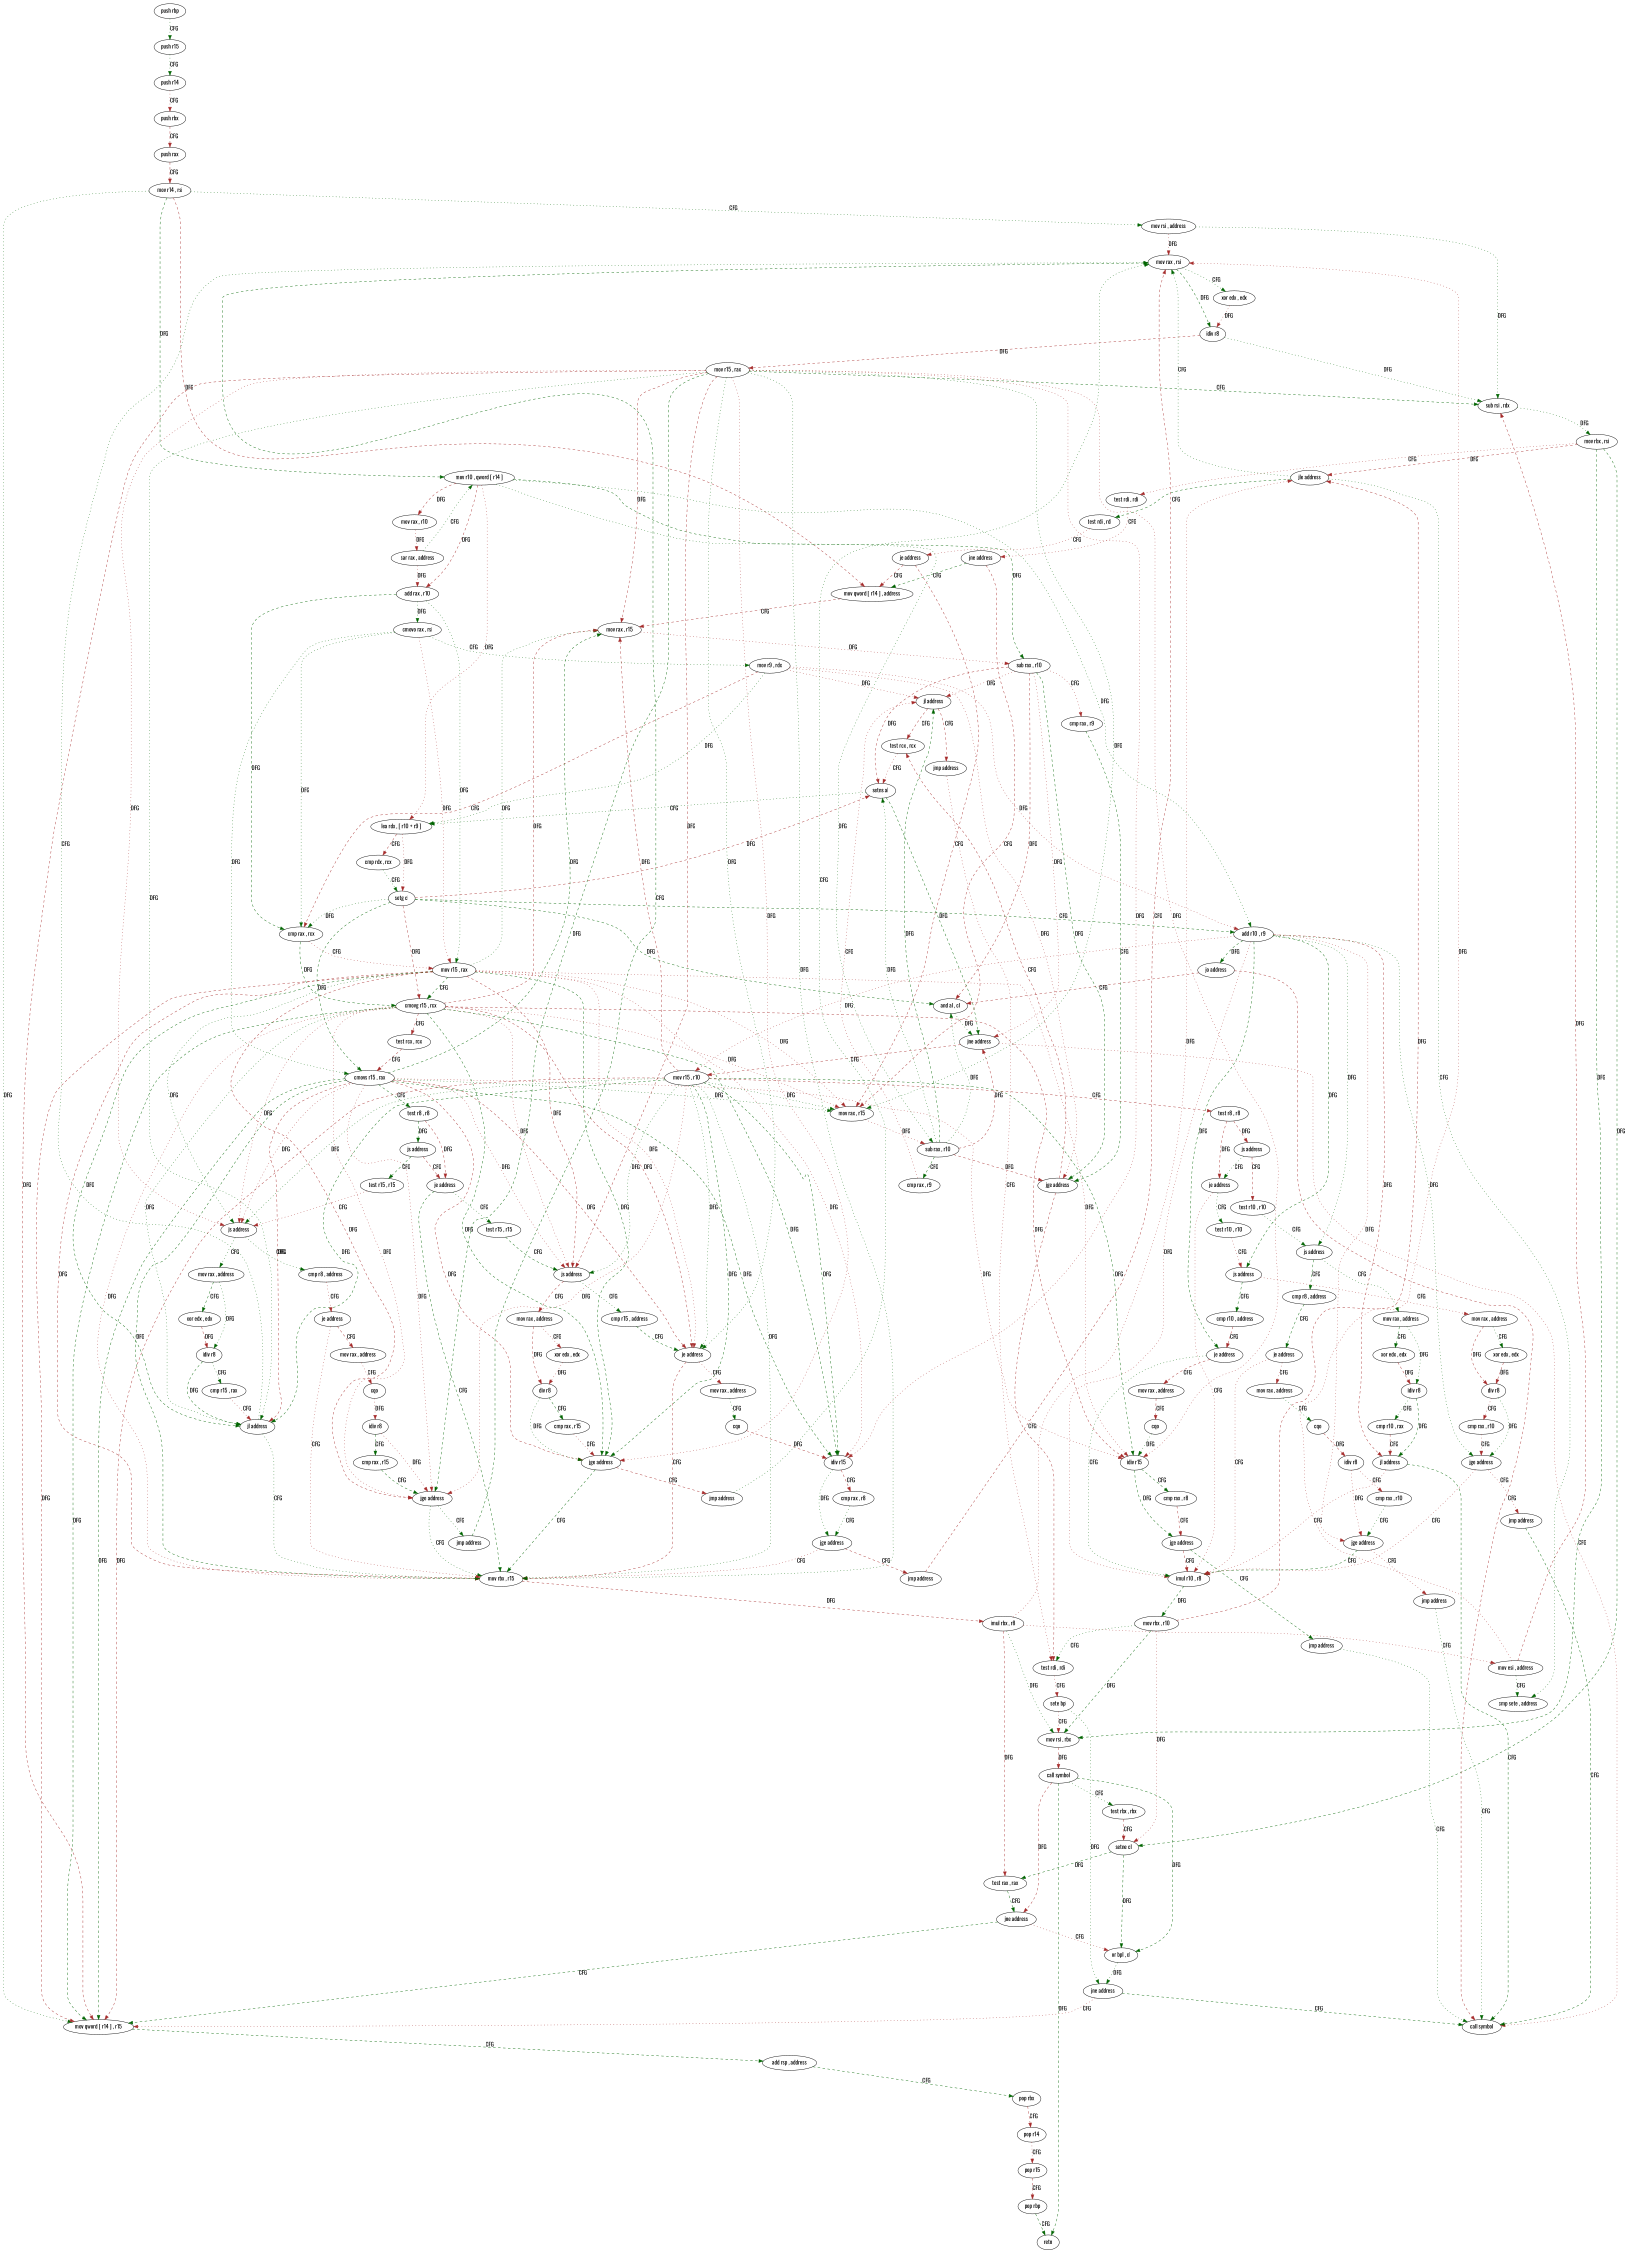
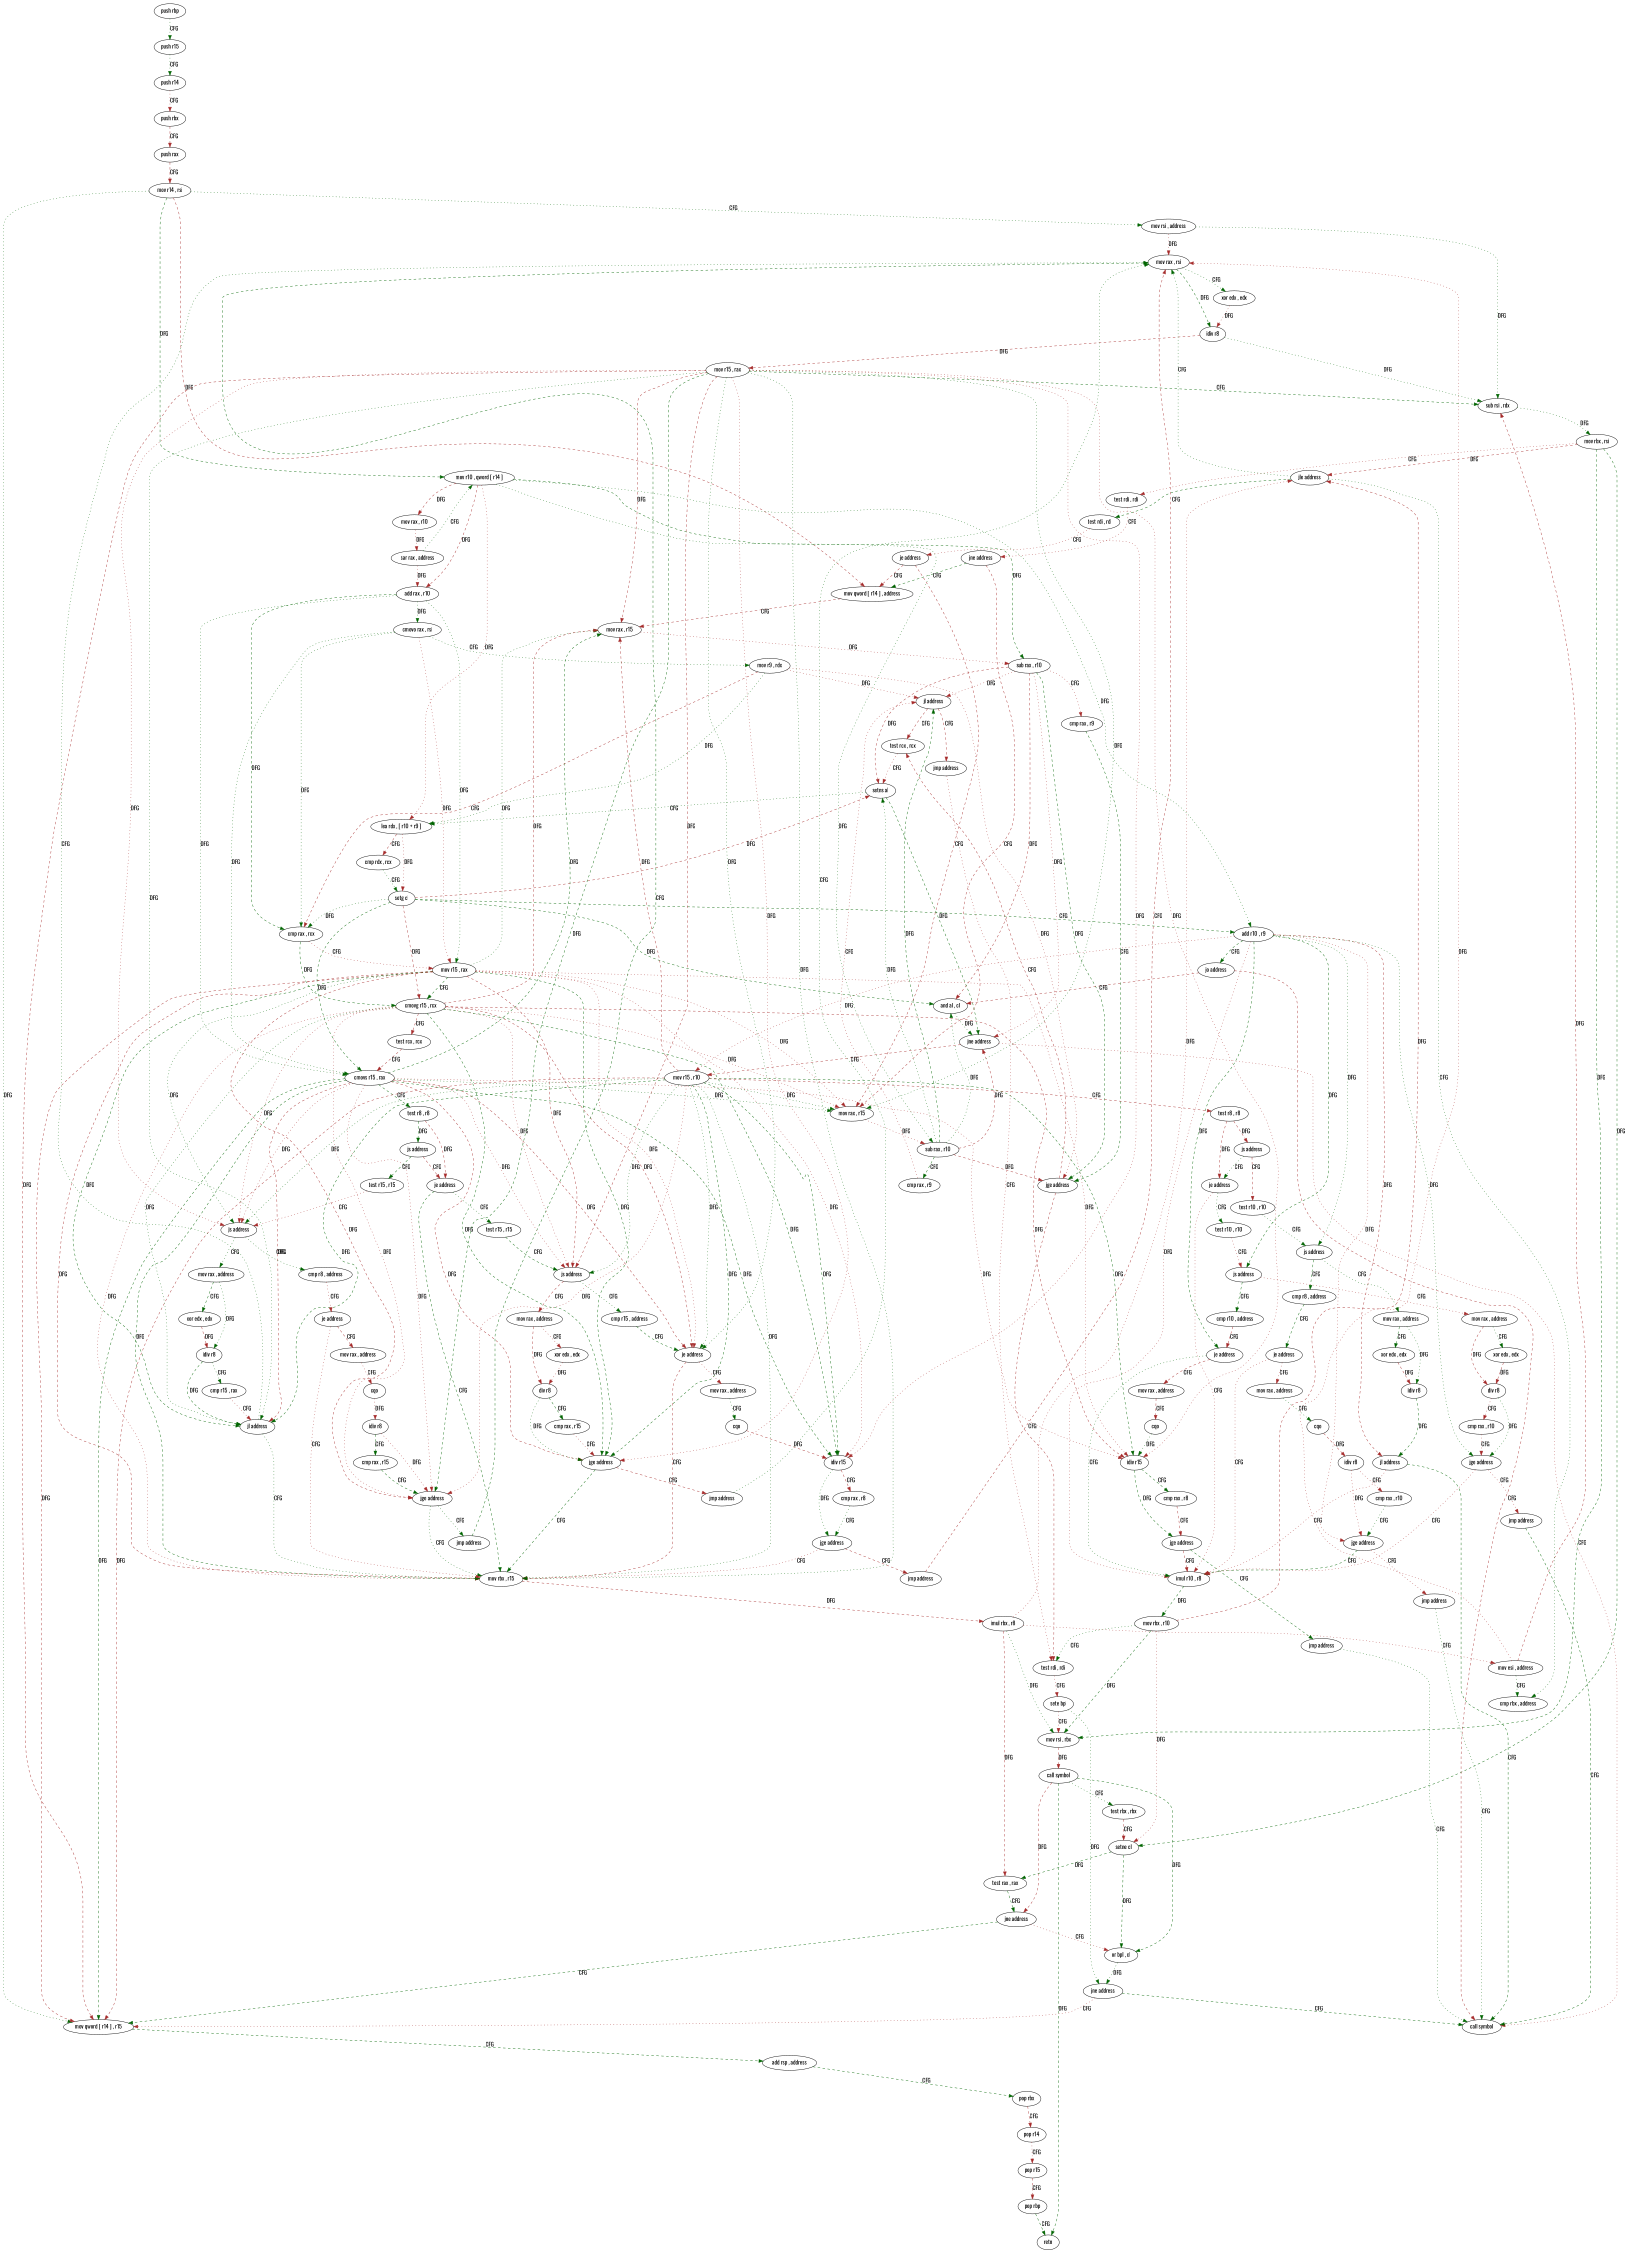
edge "mov r9 , rdx" -> "add r10 , r9": removed, label "DFG"
edge "add rax , r10" -> "cmovs r15 , rax": added, label "DFG"
edge "add r10 , r9" -> "jo address": label "DFG" -> "CFG"
edge "cmovg r15 , rcx" -> "mov qword [ r14 ] , r15": removed, label "DFG"
node "cmp r10 , rax": removed
node "cmp sete , address": label "cmp sete , address" -> "cmp rbx , address"
